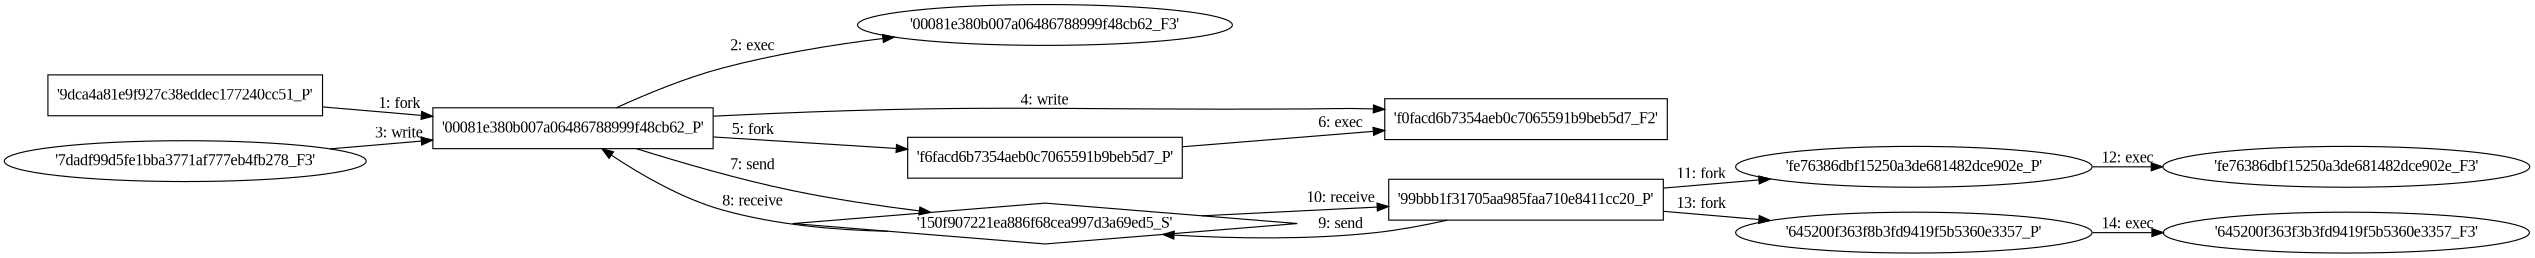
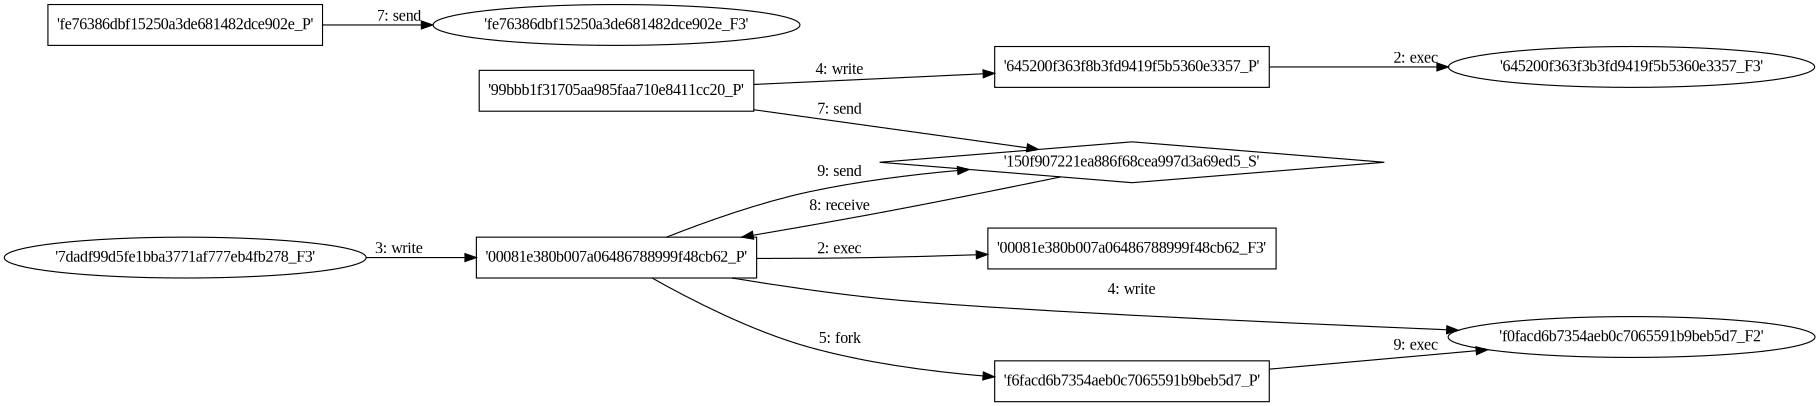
node "'00081e380b007a06486788999f48cb62_F3'": shape ellipse -> box
node "'9dca4a81e9f927c38eddec177240cc51_P'": removed
node "'f0facd6b7354aeb0c7065591b9beb5d7_F2'": shape box -> ellipse
edge "'f6facd6b7354aeb0c7065591b9beb5d7_P'" -> "'f0facd6b7354aeb0c7065591b9beb5d7_F2'": label "6: exec" -> "9: exec"
edge "'fe76386dbf15250a3de681482dce902e_P'" -> "'fe76386dbf15250a3de681482dce902e_F3'": label "12: exec" -> "7: send"
edge "'00081e380b007a06486788999f48cb62_P'" -> "'150f907221ea886f68cea997d3a69ed5_S'": label "7: send" -> "9: send"
node "'fe76386dbf15250a3de681482dce902e_P'": shape ellipse -> box
edge "'99bbb1f31705aa985faa710e8411cc20_P'" -> "'fe76386dbf15250a3de681482dce902e_P'": removed, label "11: fork"
edge "'99bbb1f31705aa985faa710e8411cc20_P'" -> "'645200f363f8b3fd9419f5b5360e3357_P'": label "13: fork" -> "4: write"
edge "'150f907221ea886f68cea997d3a69ed5_S'" -> "'99bbb1f31705aa985faa710e8411cc20_P'": removed, label "10: receive"
edge "'99bbb1f31705aa985faa710e8411cc20_P'" -> "'150f907221ea886f68cea997d3a69ed5_S'": label "9: send" -> "7: send"
edge "'645200f363f8b3fd9419f5b5360e3357_P'" -> "'645200f363f3b3fd9419f5b5360e3357_F3'": label "14: exec" -> "2: exec"
node "'645200f363f8b3fd9419f5b5360e3357_P'": shape ellipse -> box
